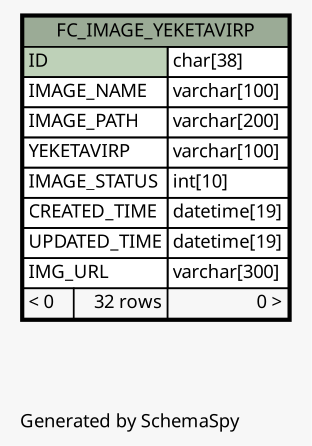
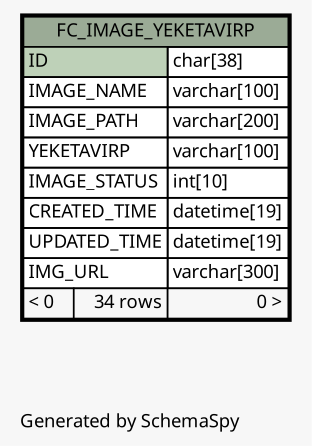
node "FC_IMAGE_YEKETAVIRP": text "32 rows" -> "34 rows"
